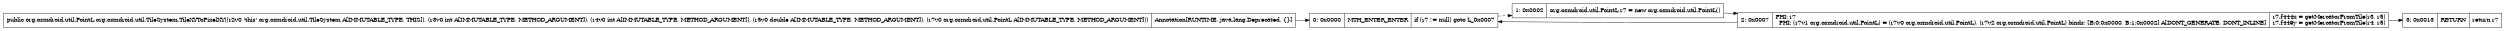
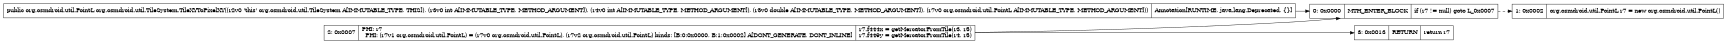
edge "1: 0x0002" -> "2: 0x0007": removed
node "0: 0x0000": text "MTH_ENTER_ENTER" -> "MTH_ENTER_BLOCK"
